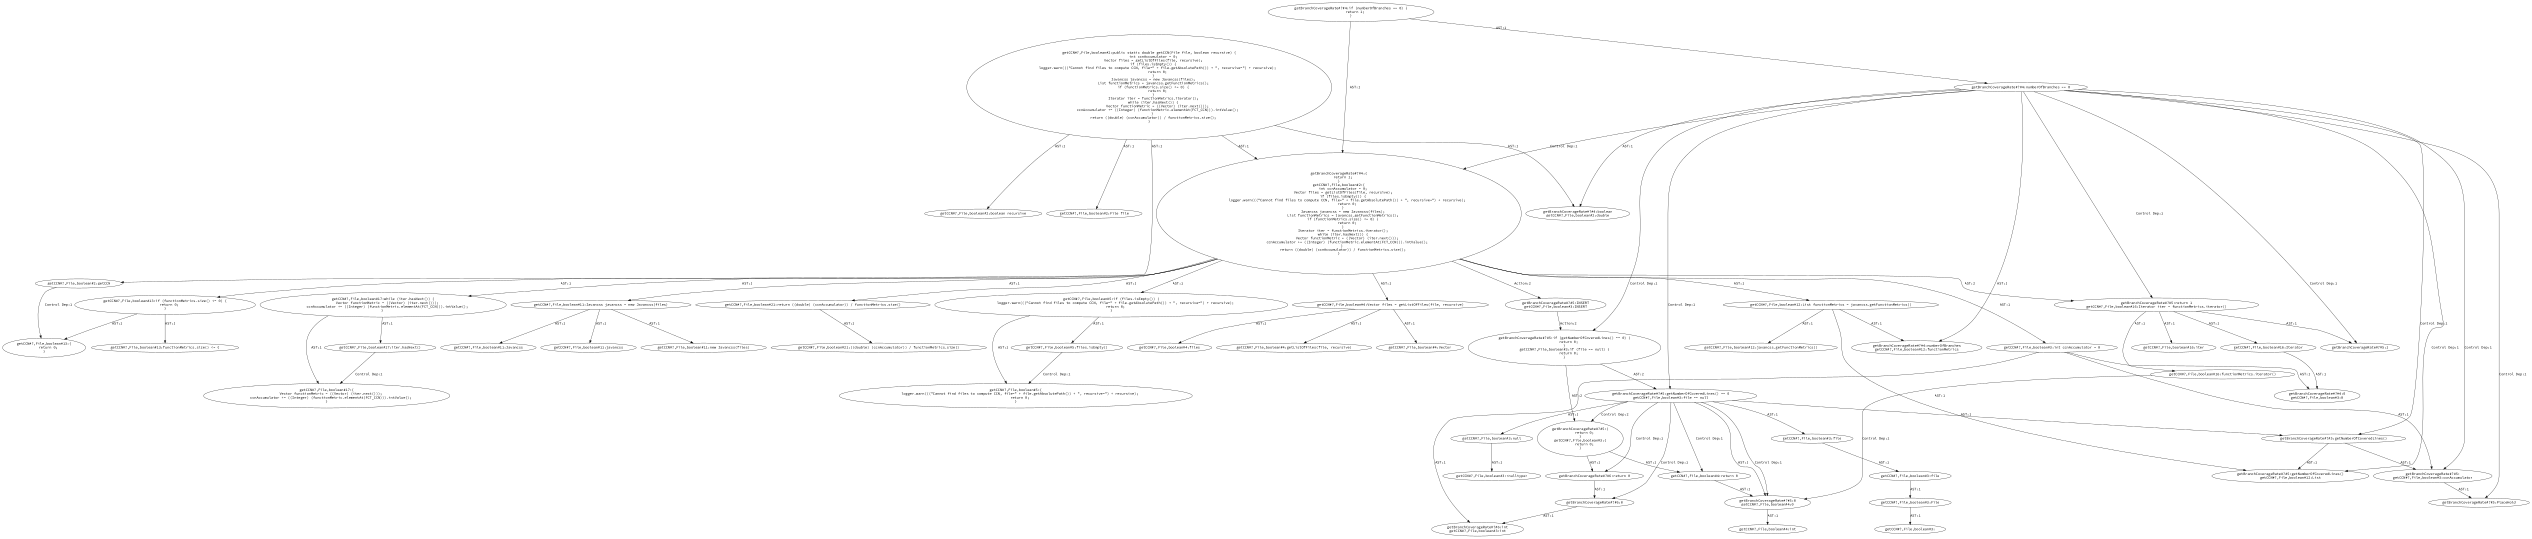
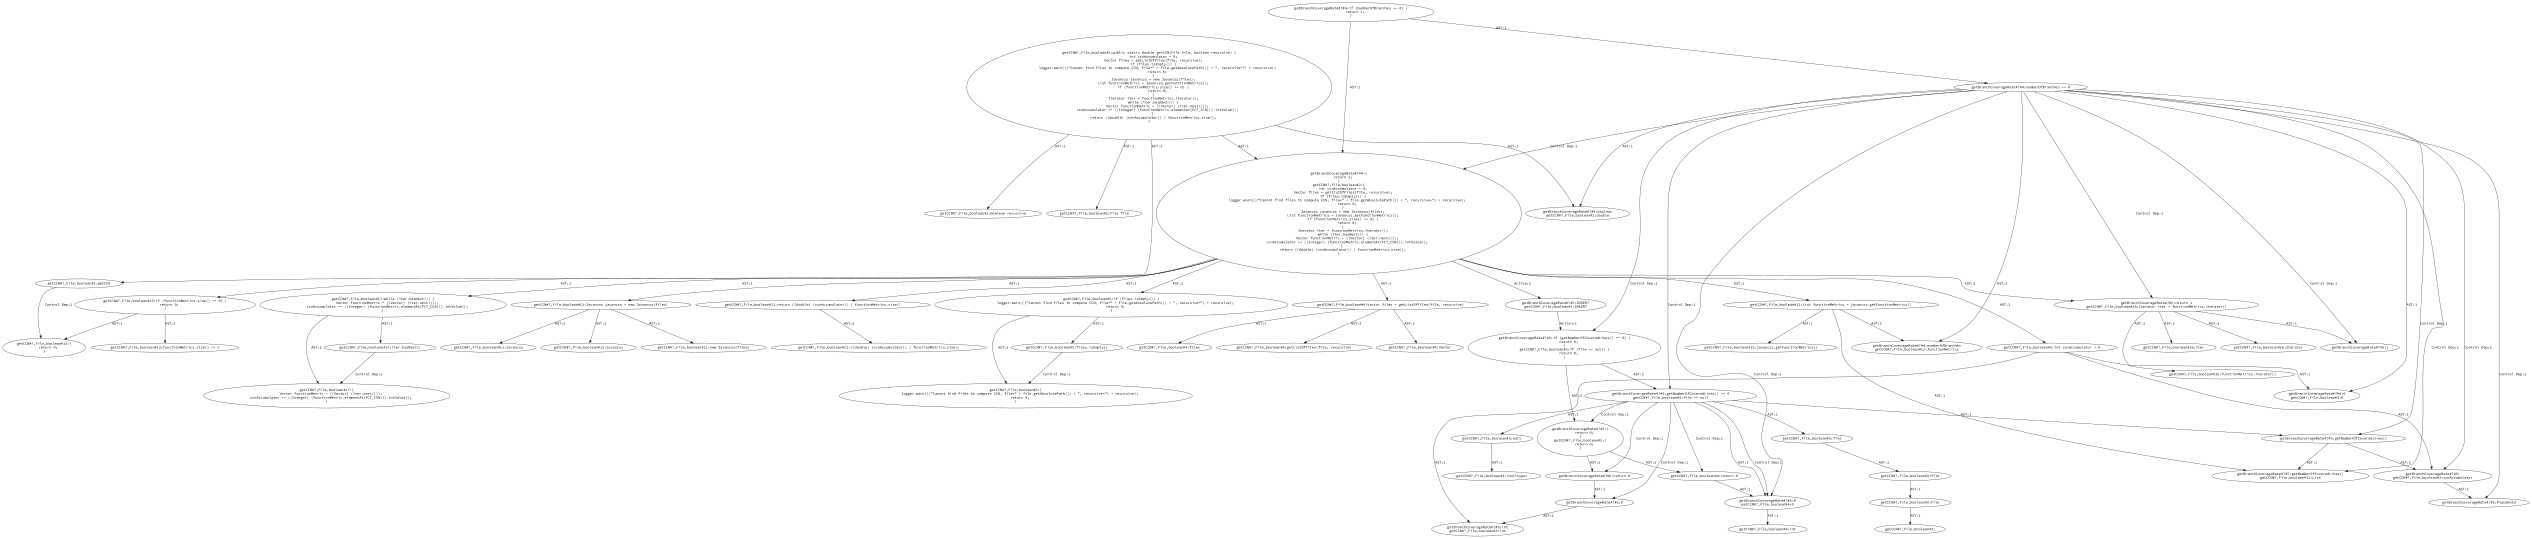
edge "getCCN#?,File,boolean#16:Iterator" -> "getBranchCoverageRate#?#4:0 getCCN#?,File,boolean#3:0": now "getBranchCoverageRate#?#4:numberOfBranches == 0" -> "getBranchCoverageRate#?#4:0 getCCN#?,File,boolean#3:0"
edge "getCCN#?,File,boolean#16:functionMetrics.iterator()" -> "getBranchCoverageRate#?#5:0 getCCN#?,File,boolean#4:0": now "getBranchCoverageRate#?#4:numberOfBranches == 0" -> "getBranchCoverageRate#?#5:0 getCCN#?,File,boolean#4:0"
